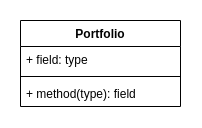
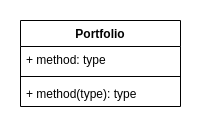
node "+ field: type": label "+ field: type" -> "+ method: type"
node "+ method(type): field": label "+ method(type): field" -> "+ method(type): type"
